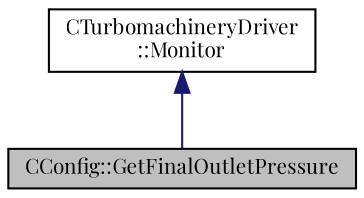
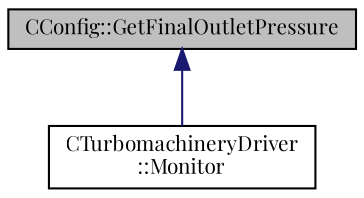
edge "CConfig::GetFinalOutletPressure" -> "CTurbomachineryDriver ::Monitor": reversed
